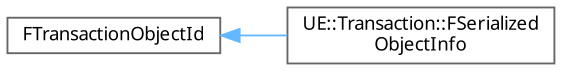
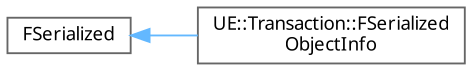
node "FTransactionObjectId": label "FTransactionObjectId" -> "FSerialized"
